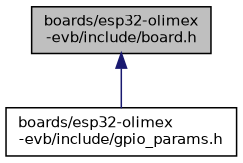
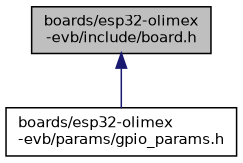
node "boards/esp32-olimex -evb/include/gpio_params.h": label "boards/esp32-olimex -evb/include/gpio_params.h" -> "boards/esp32-olimex -evb/params/gpio_params.h"
